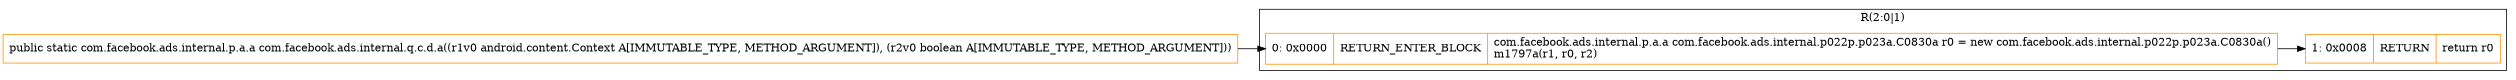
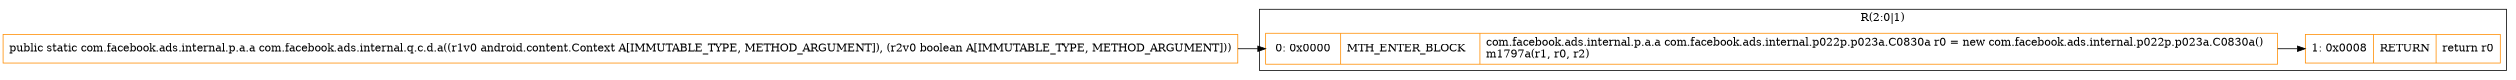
node "0: 0x0000": text "RETURN_ENTER_BLOCK" -> "MTH_ENTER_BLOCK"
